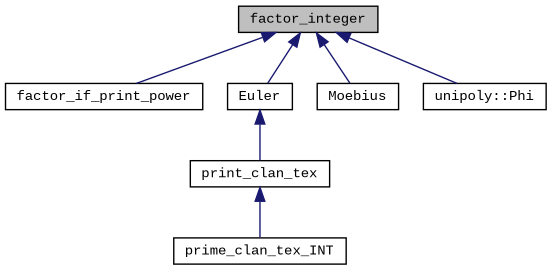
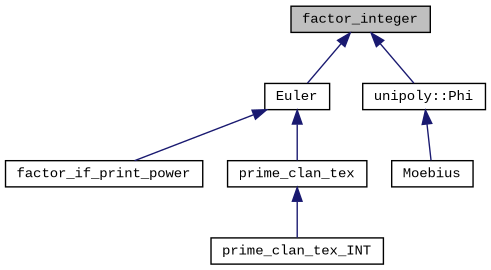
edge "factor_if_print_power" -> "factor_integer": now "factor_if_print_power" -> "Euler"
edge "Moebius" -> "factor_integer": now "Moebius" -> "unipoly::Phi"
node "print_clan_tex": label "print_clan_tex" -> "prime_clan_tex"
